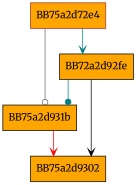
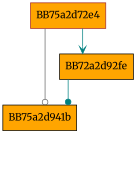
node "BB75a2d931b": label "BB75a2d931b" -> "BB75a2d941b"
node "BB75a2d9302": removed
